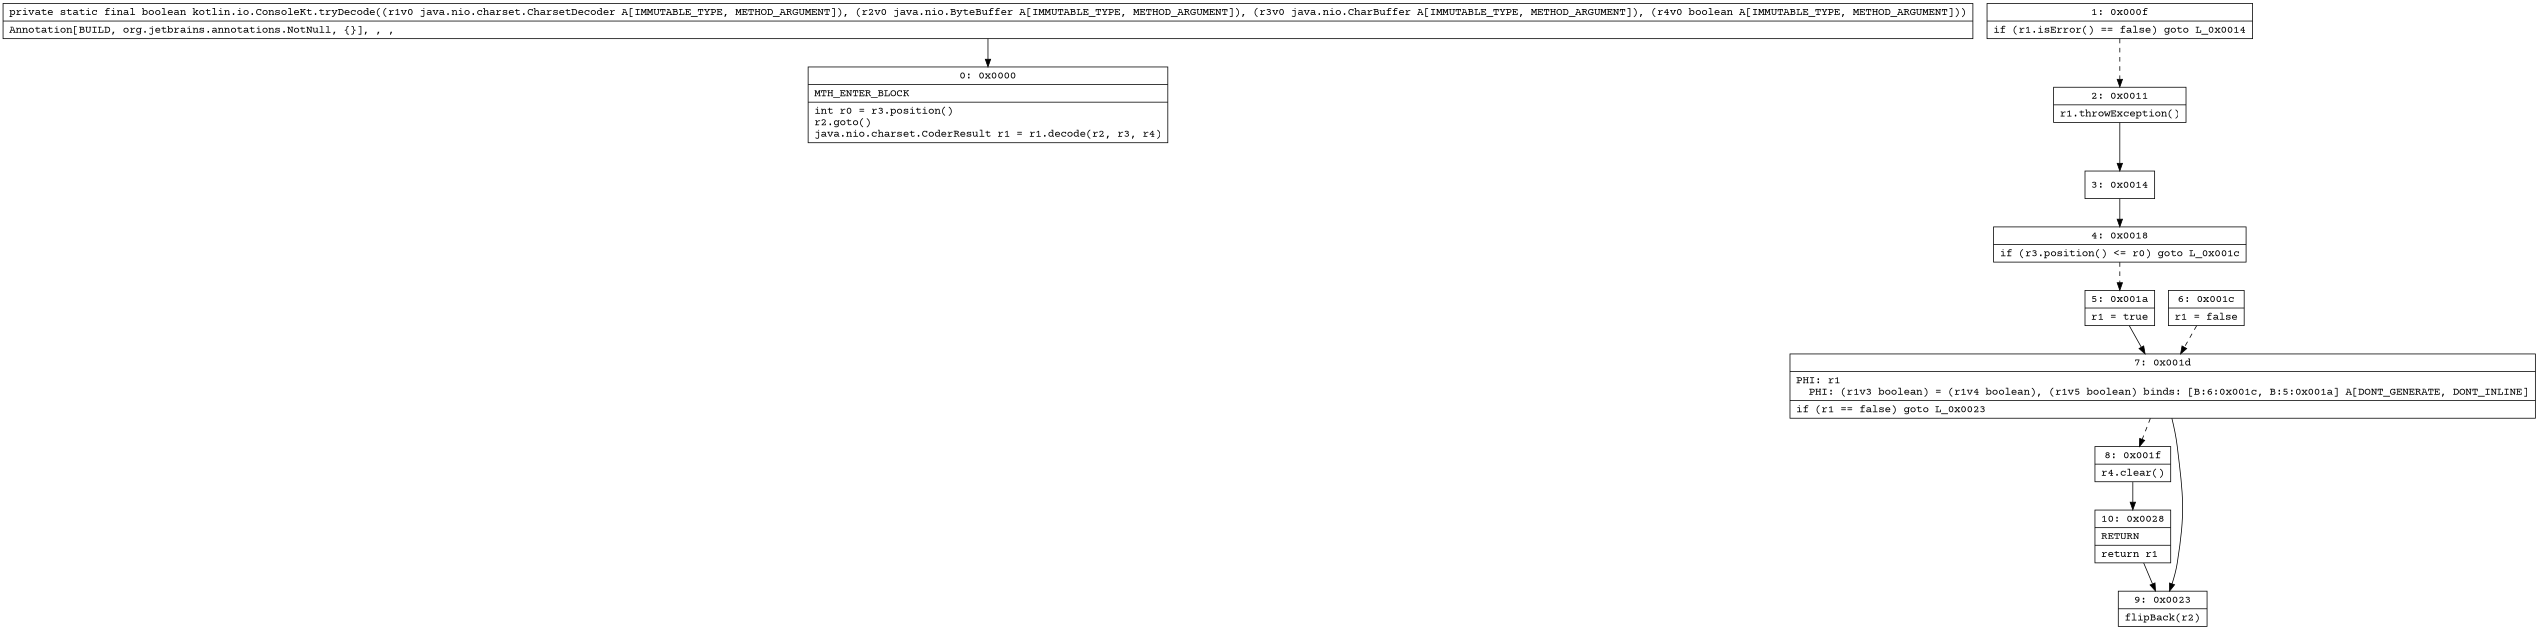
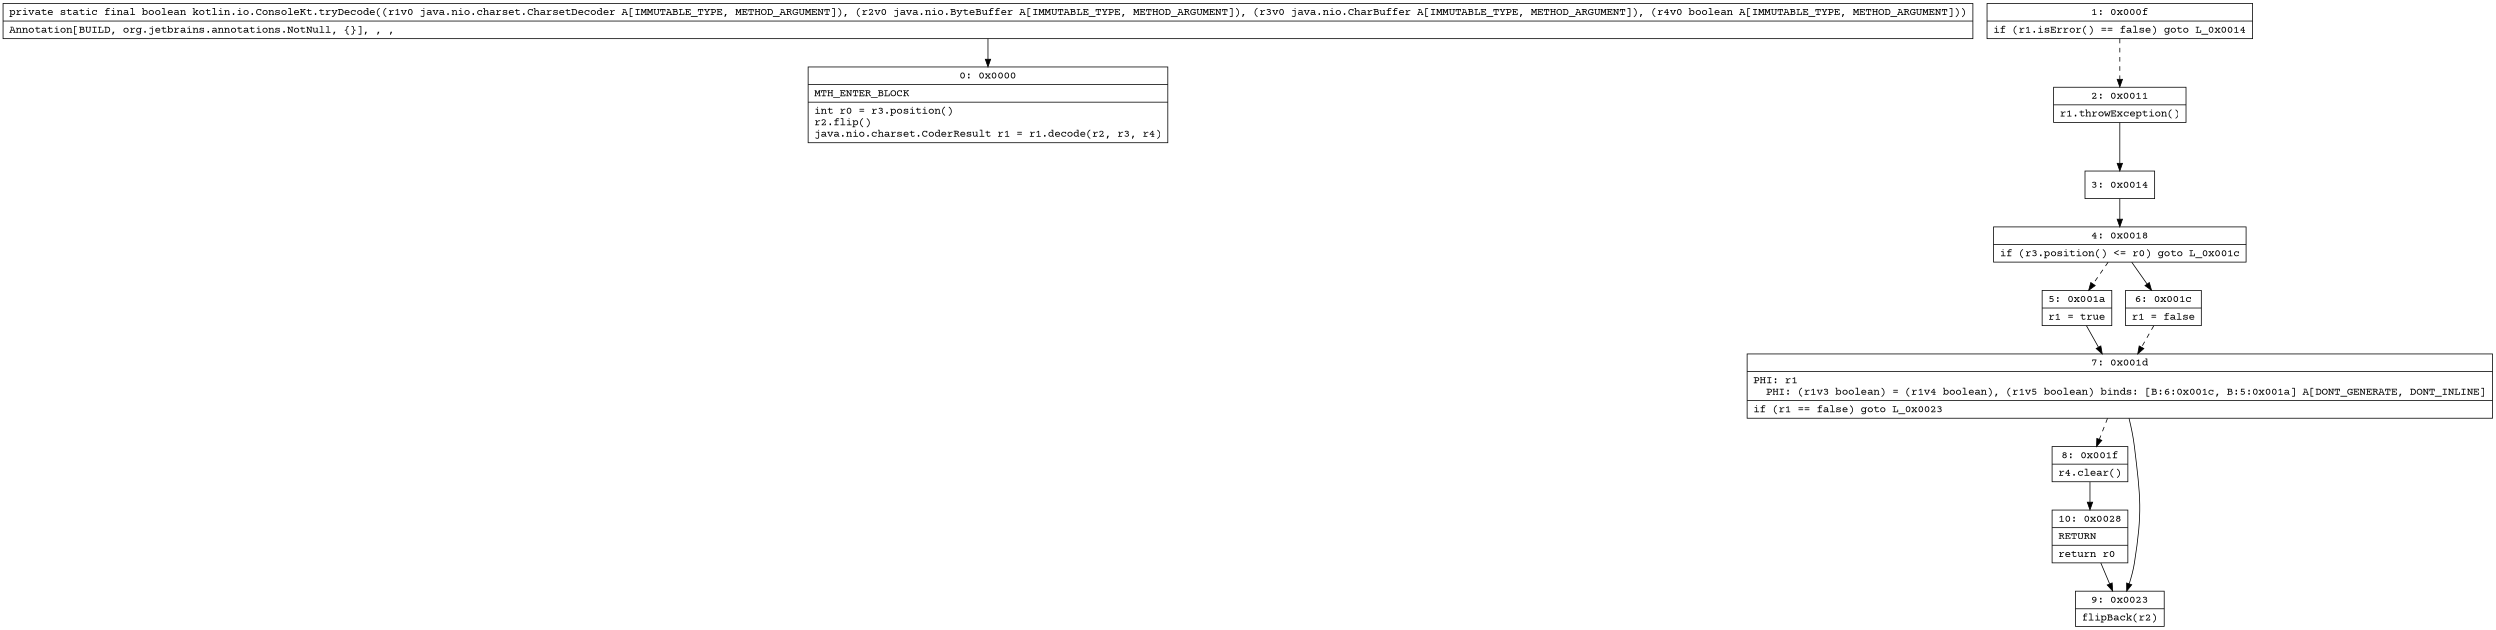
node "0: 0x0000": text "r2.goto()" -> "r2.flip()"
edge "4: 0x0018" -> "6: 0x001c": added
node "10: 0x0028": text "return r1" -> "return r0"
